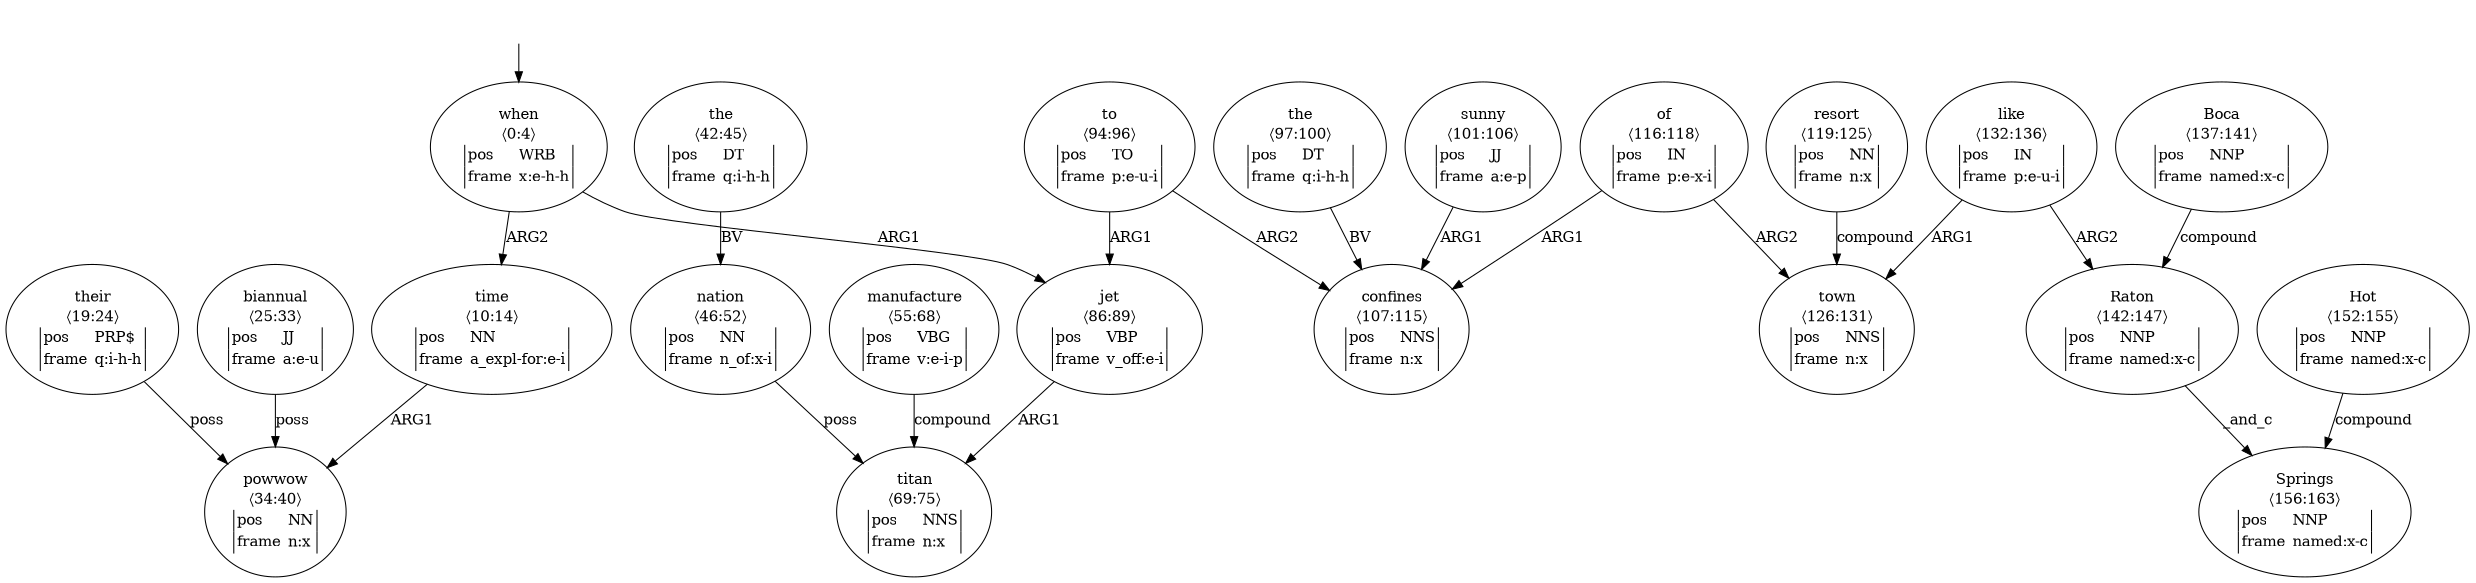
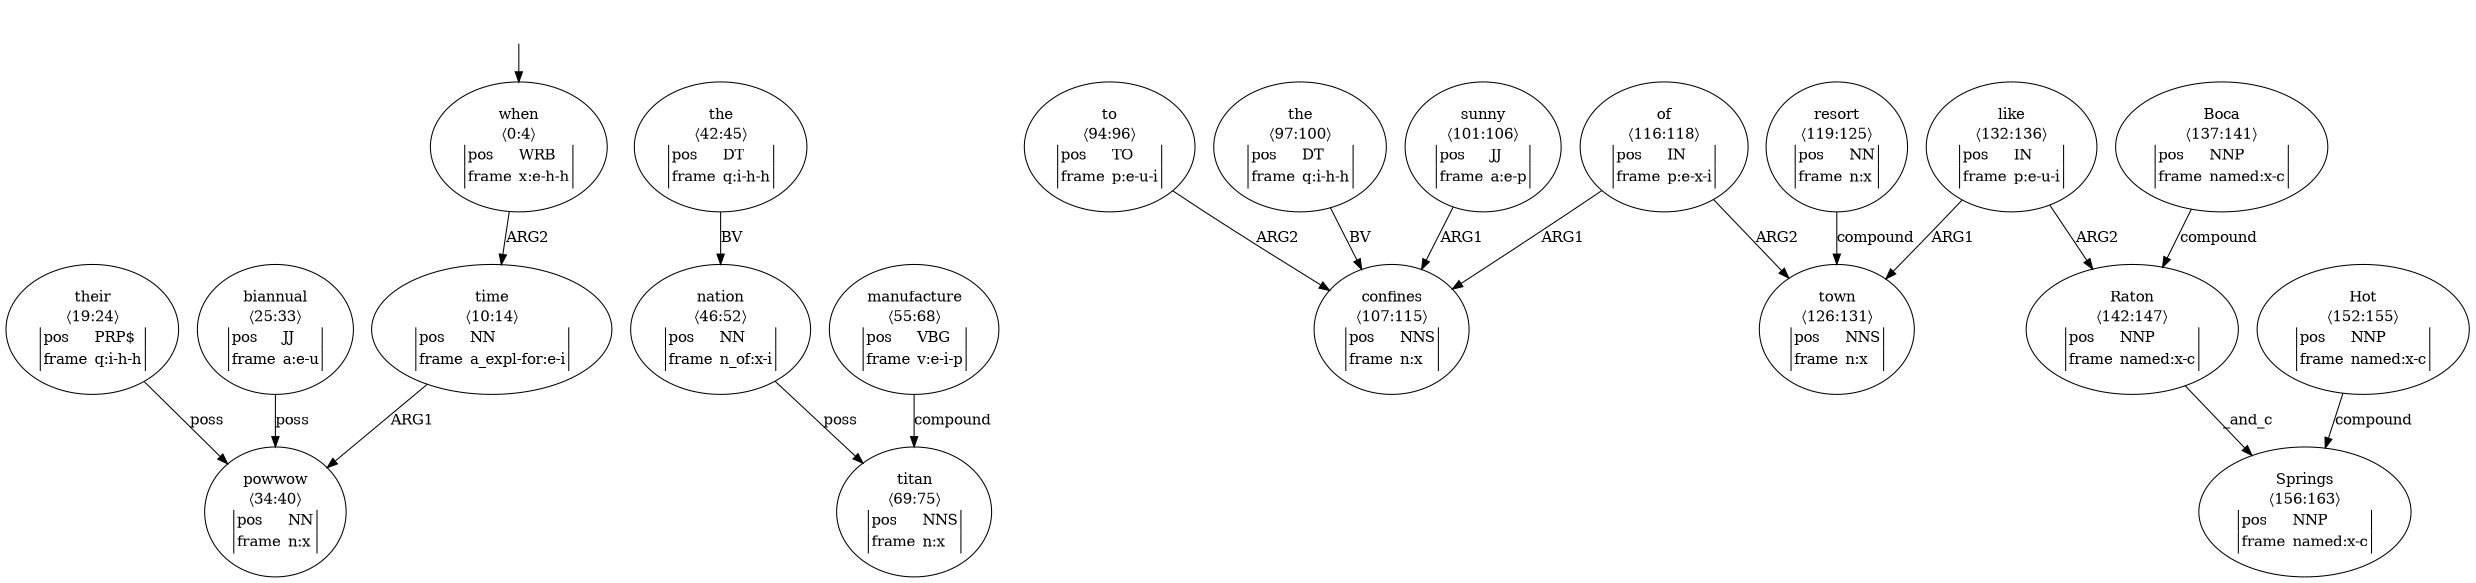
node "jet": removed
